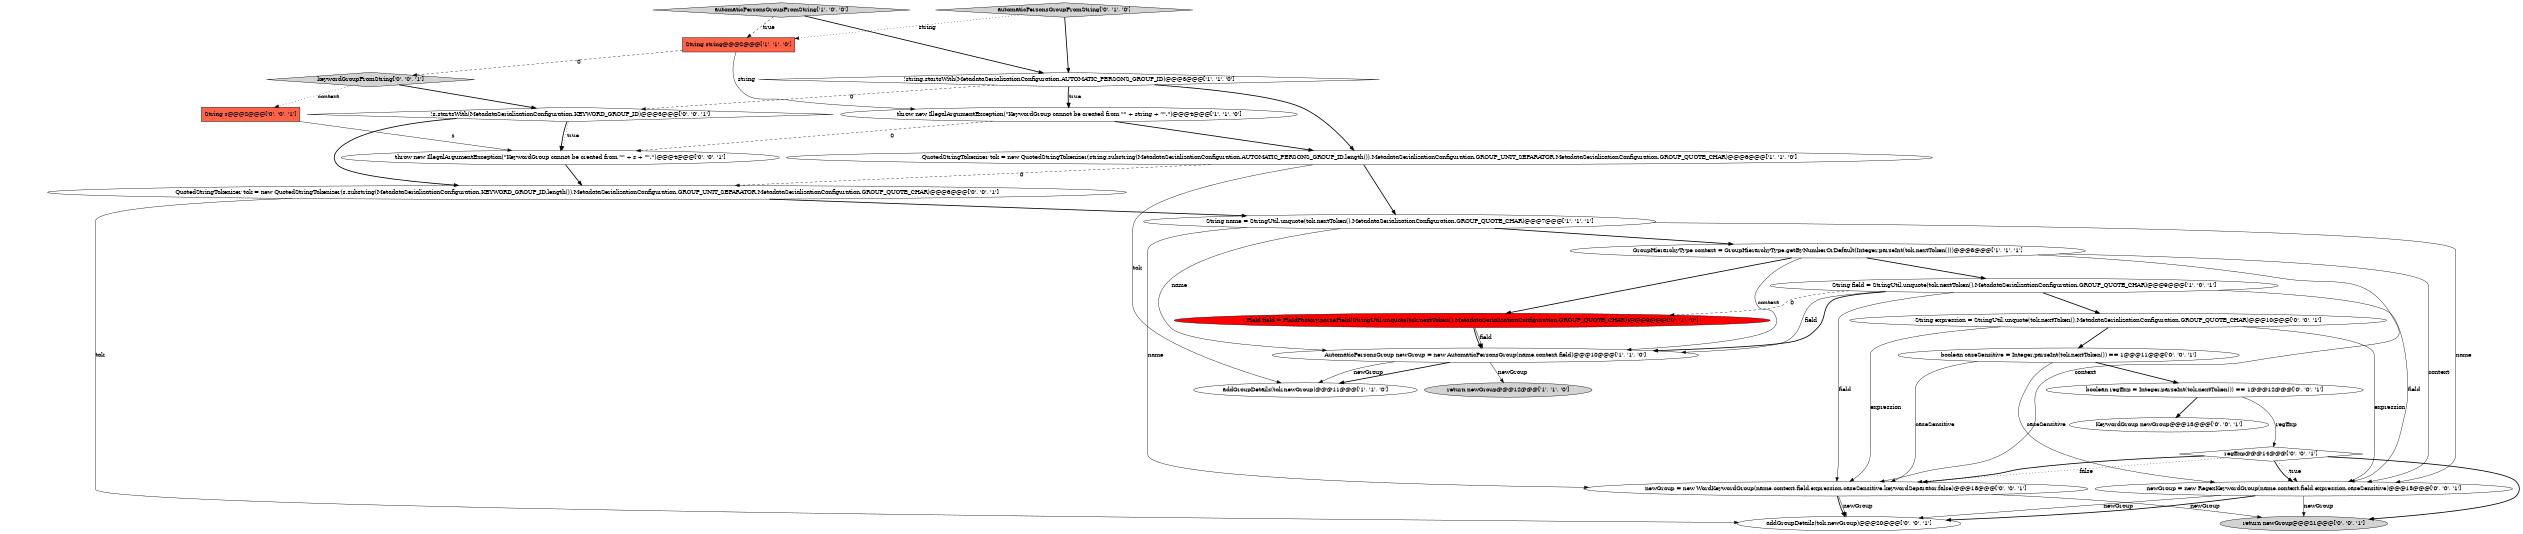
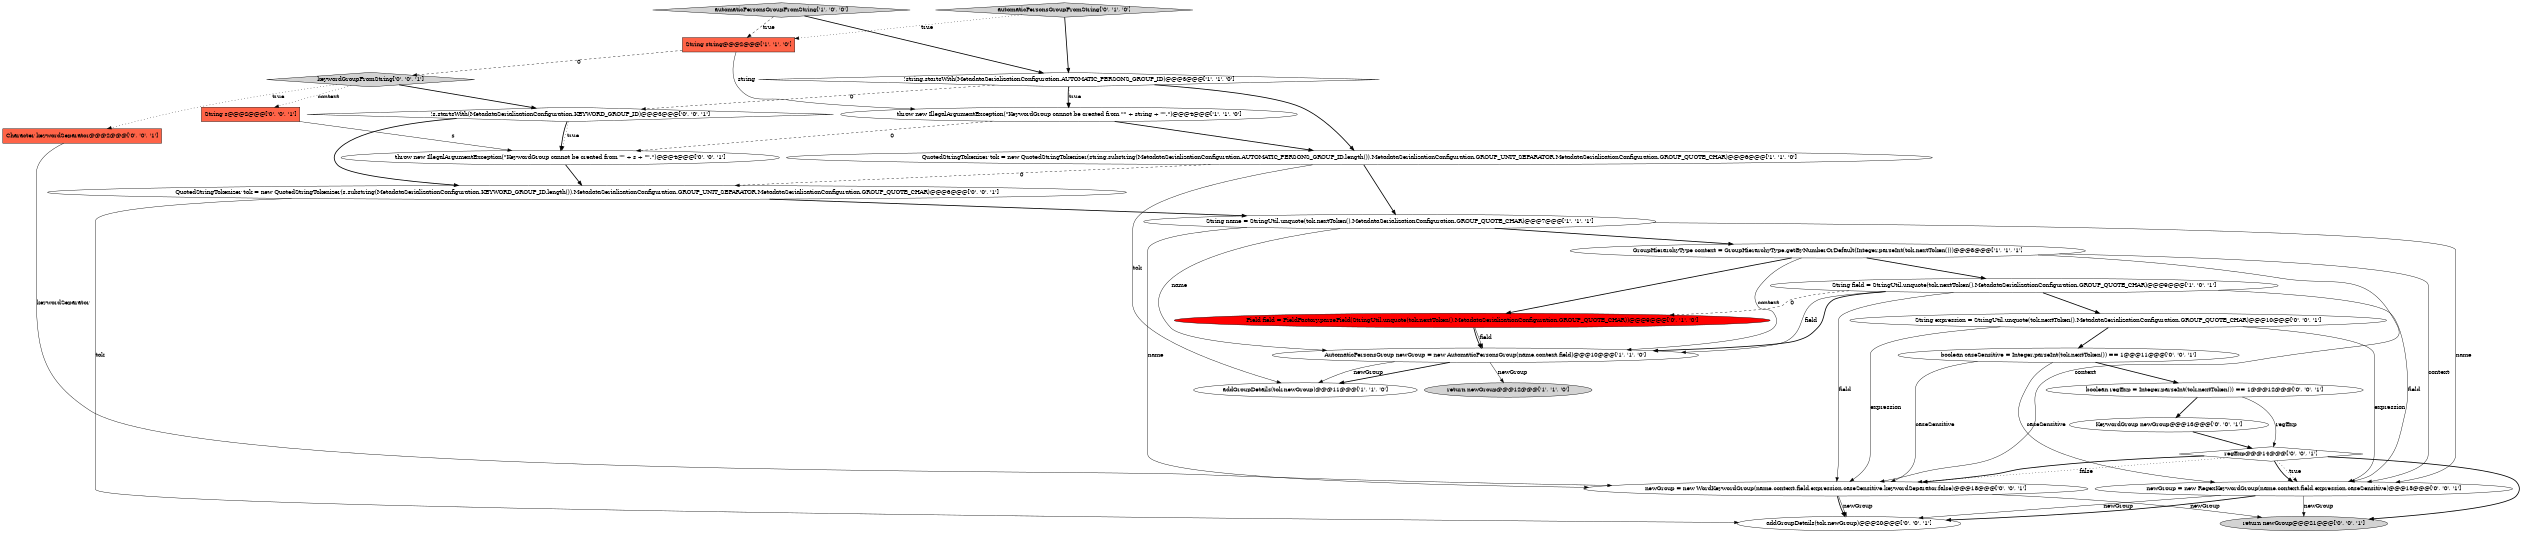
edge "automaticPersonsGroupFromString['0', '1', '0']" -> "String string@@@2@@@['1', '1', '0']": label "string" -> "true"
node "Character keywordSeparator@@@2@@@['0', '0', '1']": added
edge "KeywordGroup newGroup@@@13@@@['0', '0', '1']" -> "regExp@@@14@@@['0', '0', '1']": added
